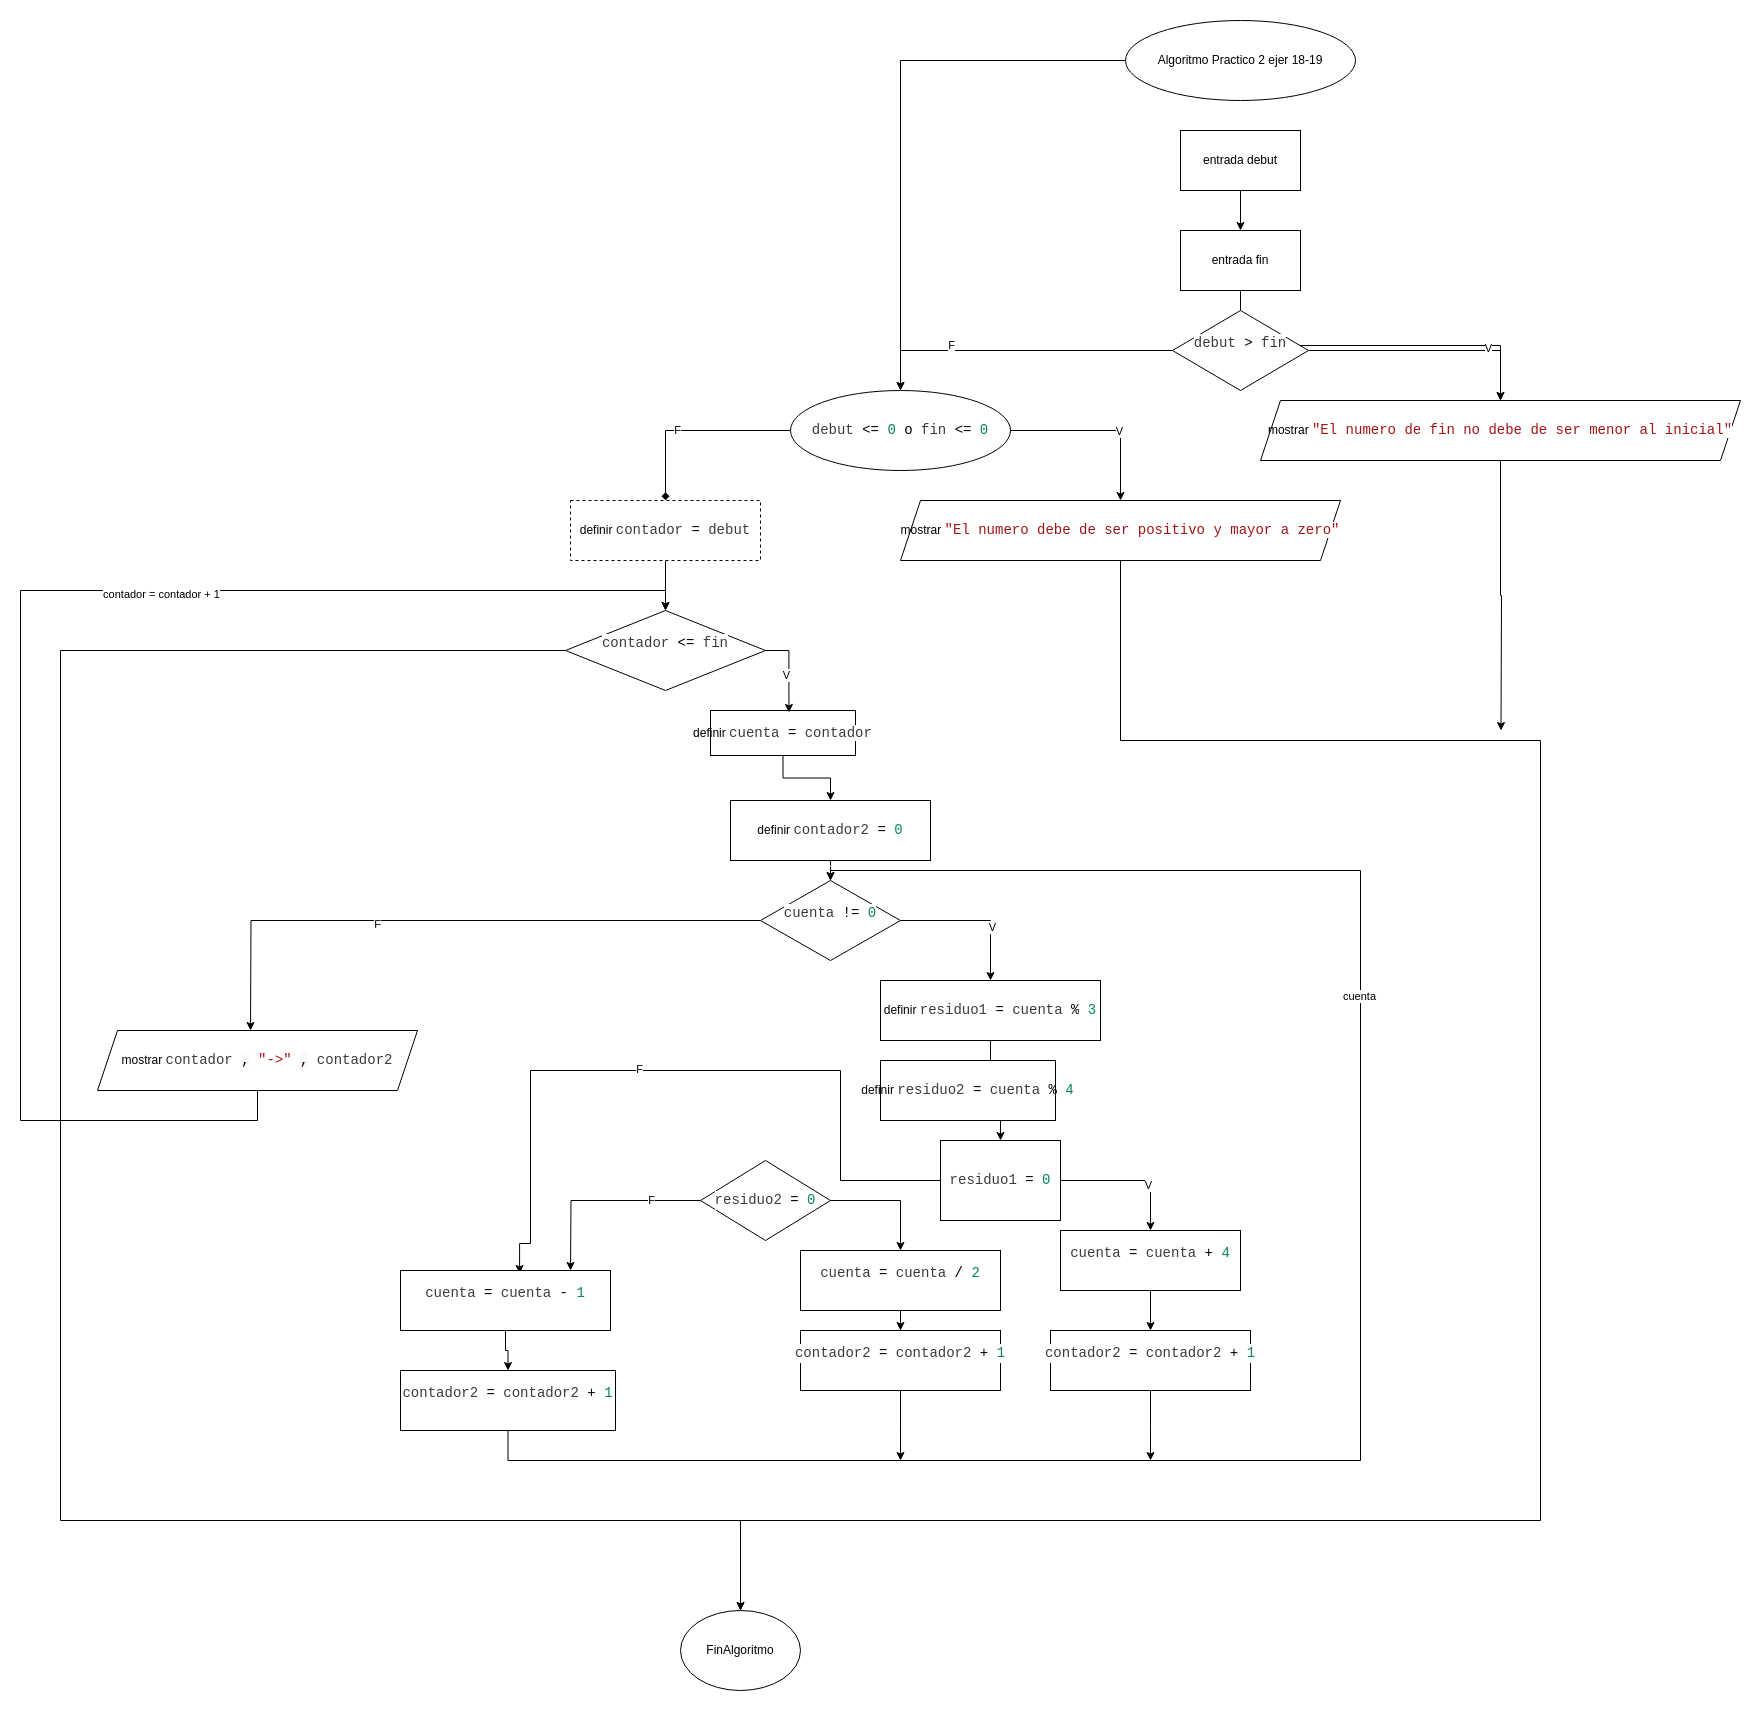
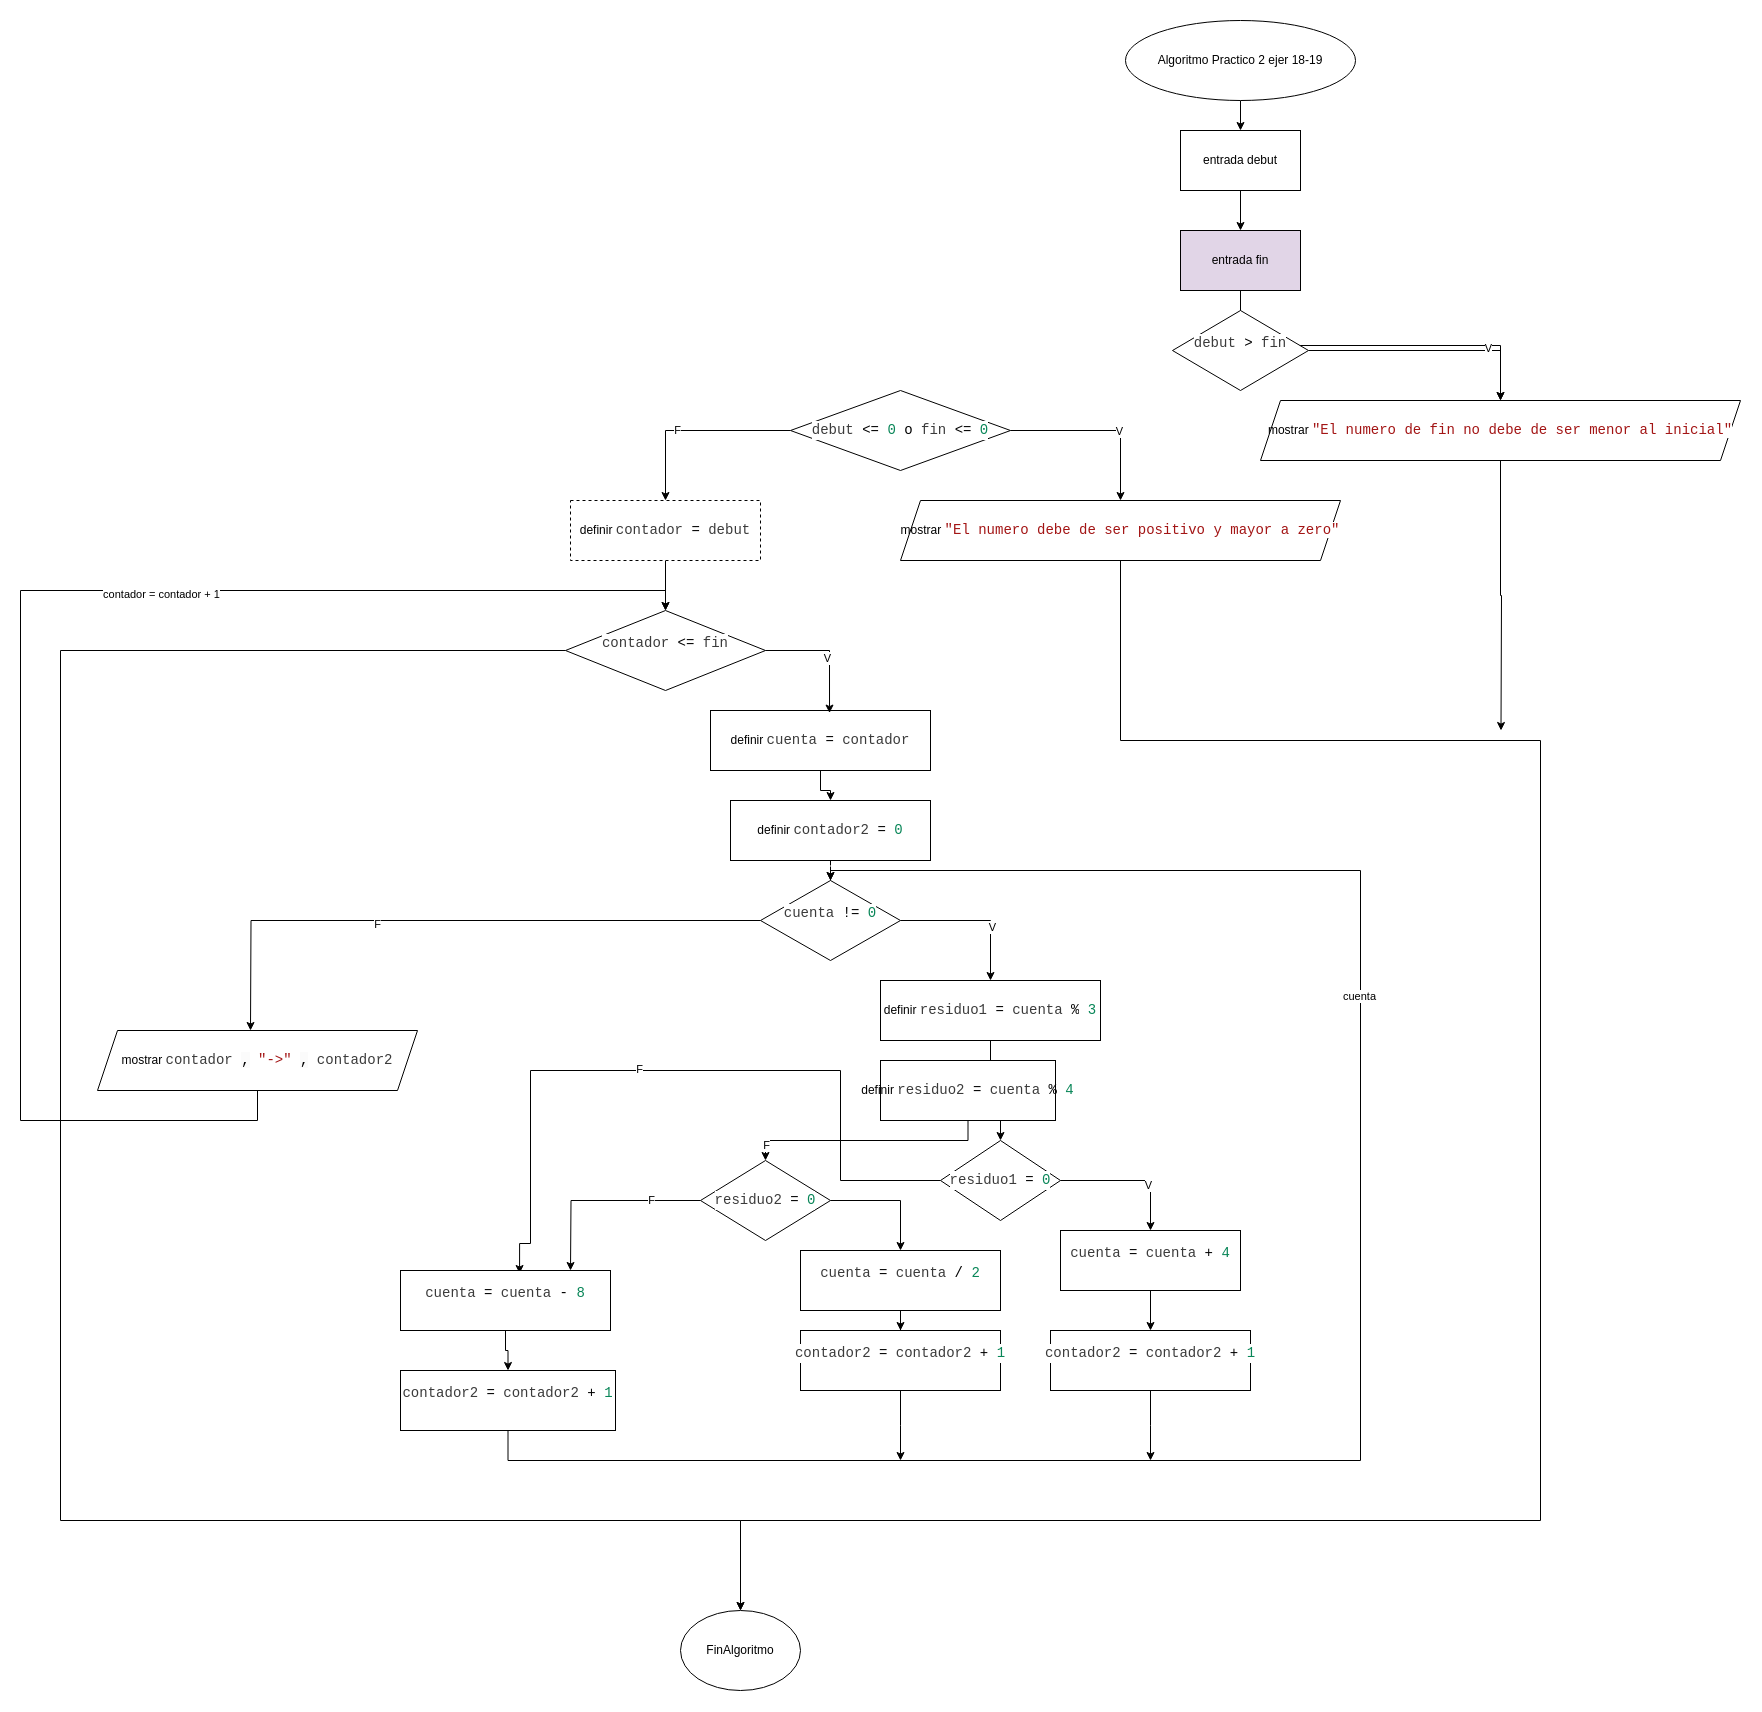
edge "Algoritmo Practico 2 ejer 18-19" -> "debut <= 0 o fin <= 0": now "Algoritmo Practico 2 ejer 18-19" -> "entrada debut"
node "entrada fin": fillcolor #ffffff -> #e1d5e7
edge "debut > fin" -> "debut <= 0 o fin <= 0": removed, label "F"
node "debut <= 0 o fin <= 0": shape ellipse -> diamond
edge "debut <= 0 o fin <= 0" -> "definir contador = debut": arrowhead diamond -> classic
node "definir cuenta = contador": size 145x45 -> 220x60
edge "definir residuo2 = cuenta % 4" -> "residuo2 = 0": added, label "F"
node "residuo1 = 0": shape rectangle -> diamond
node "cuenta = cuenta - 1": label "cuenta = cuenta - 1" -> "cuenta = cuenta - 8"
